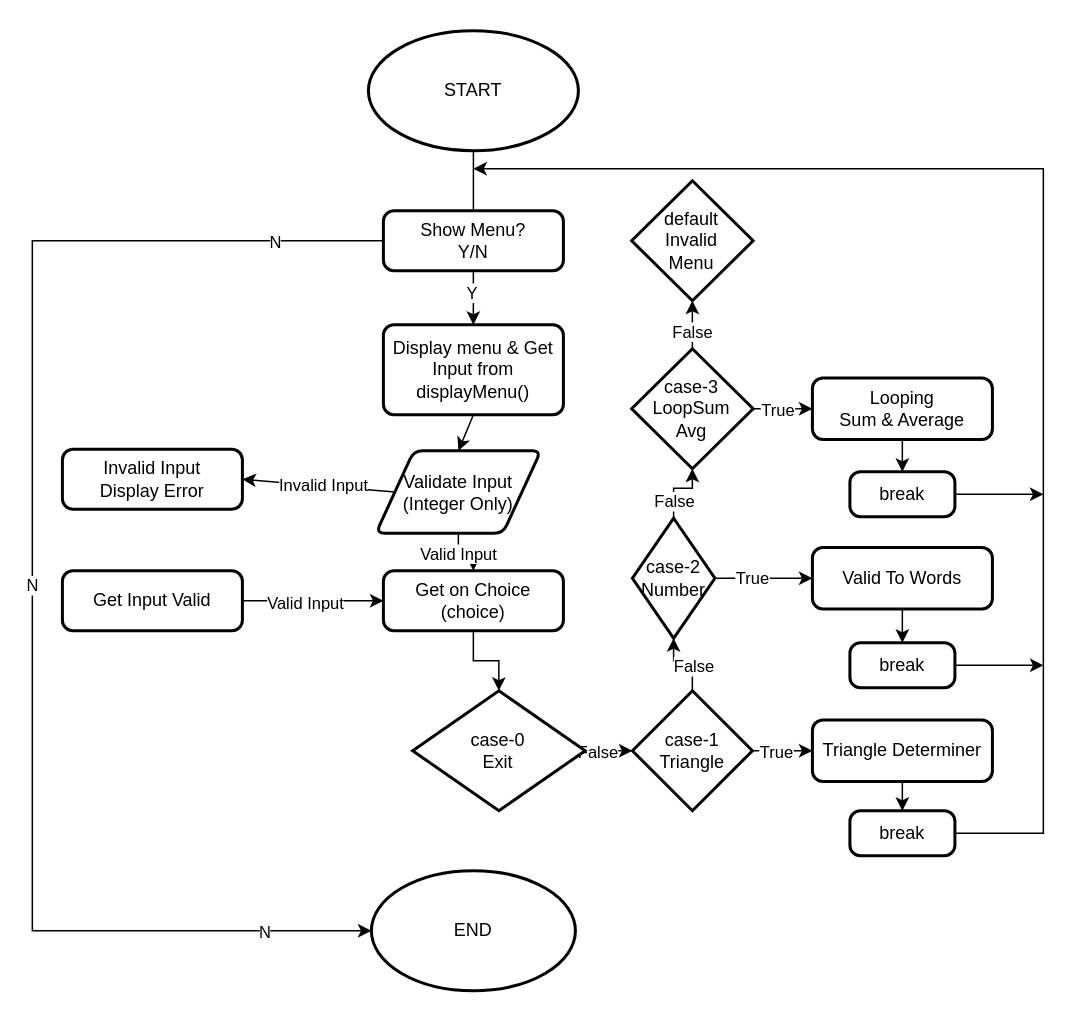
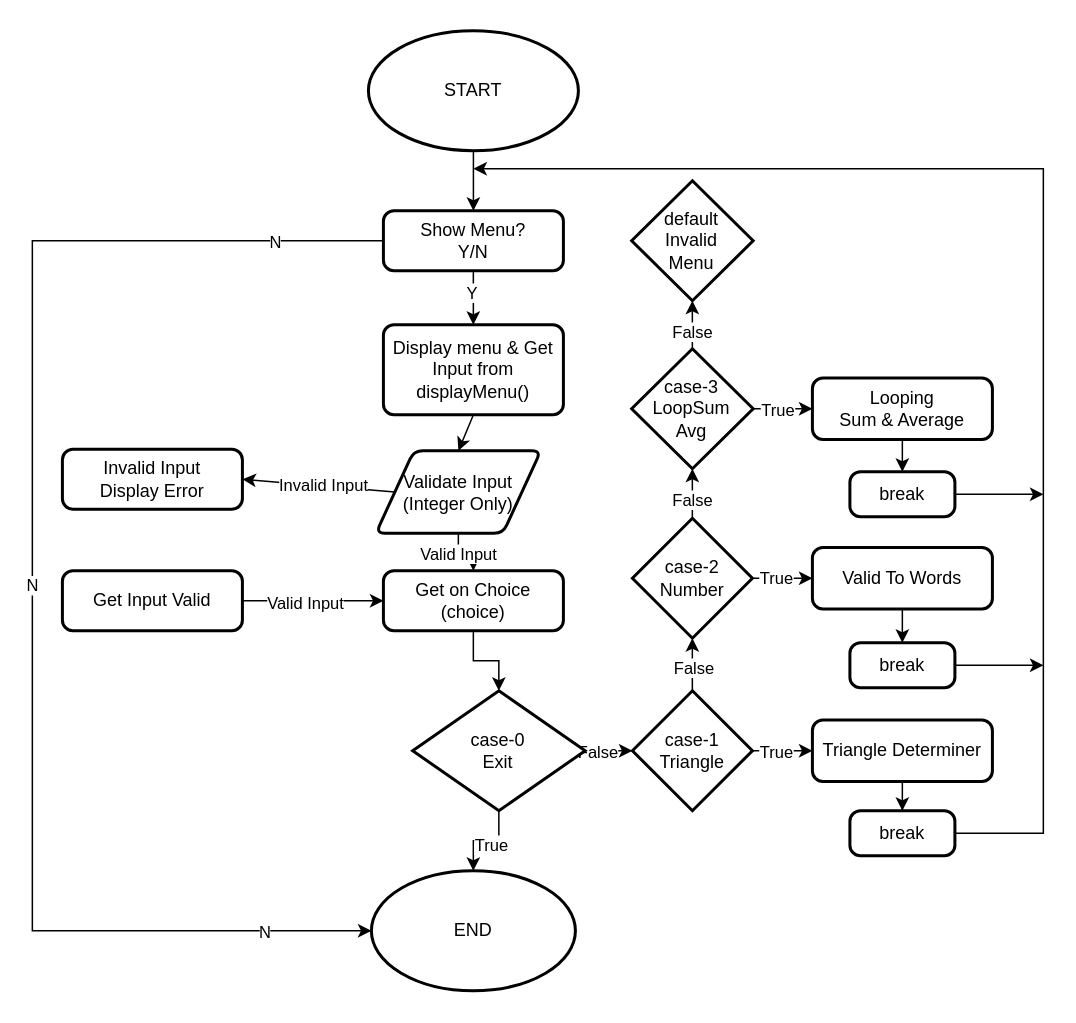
edge "START" -- "Show Menu? Y/N": arrowhead none -> classic
node "case-2 Number": size 83x120 -> 120x120
edge "case-0 Exit" -> "END": added, label "True"
